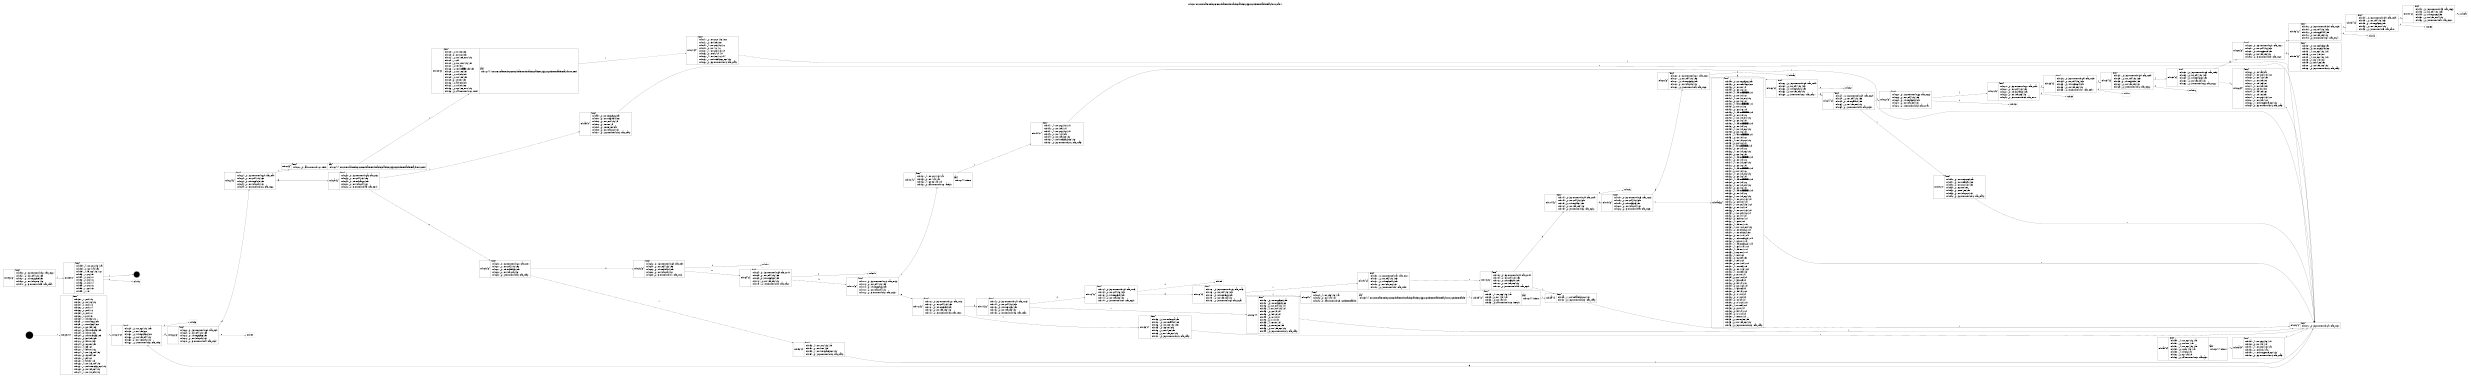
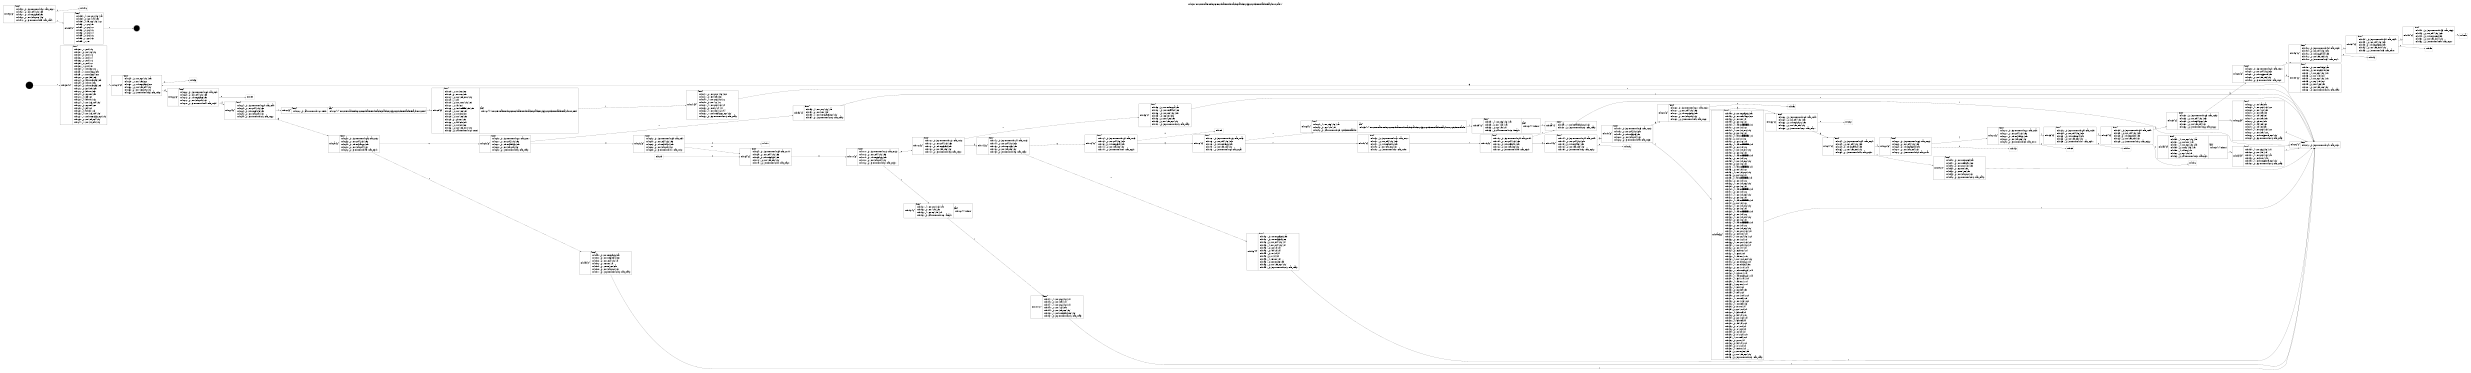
edge "0x4016f4 [28]" -> "0x402040": reversed
edge "0x401fe9 [21]" -> "0x401978": now "0x40195c [28]" -> "0x401978"
